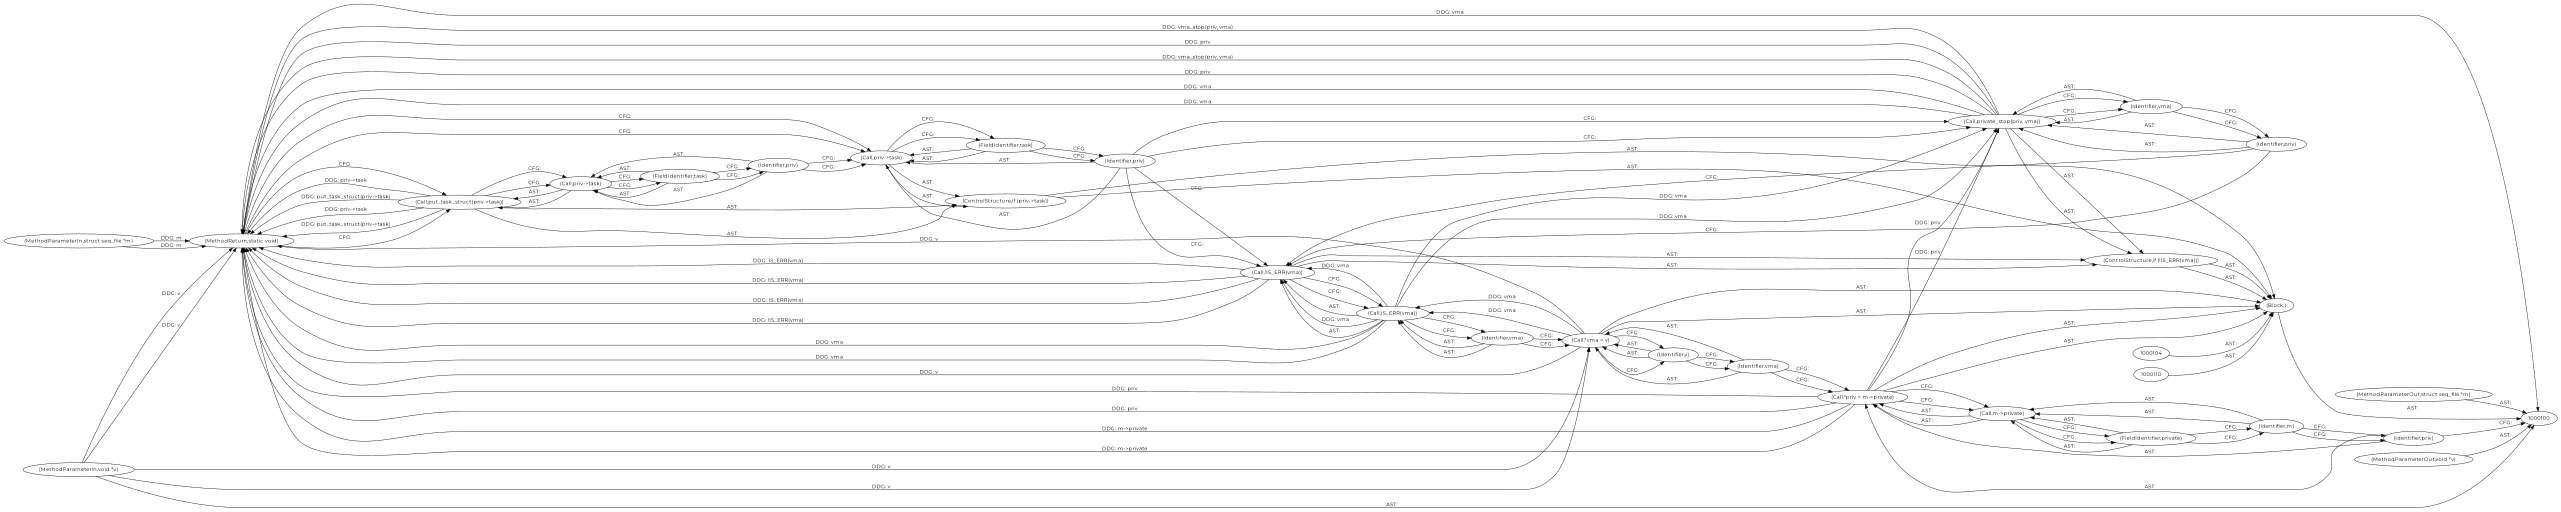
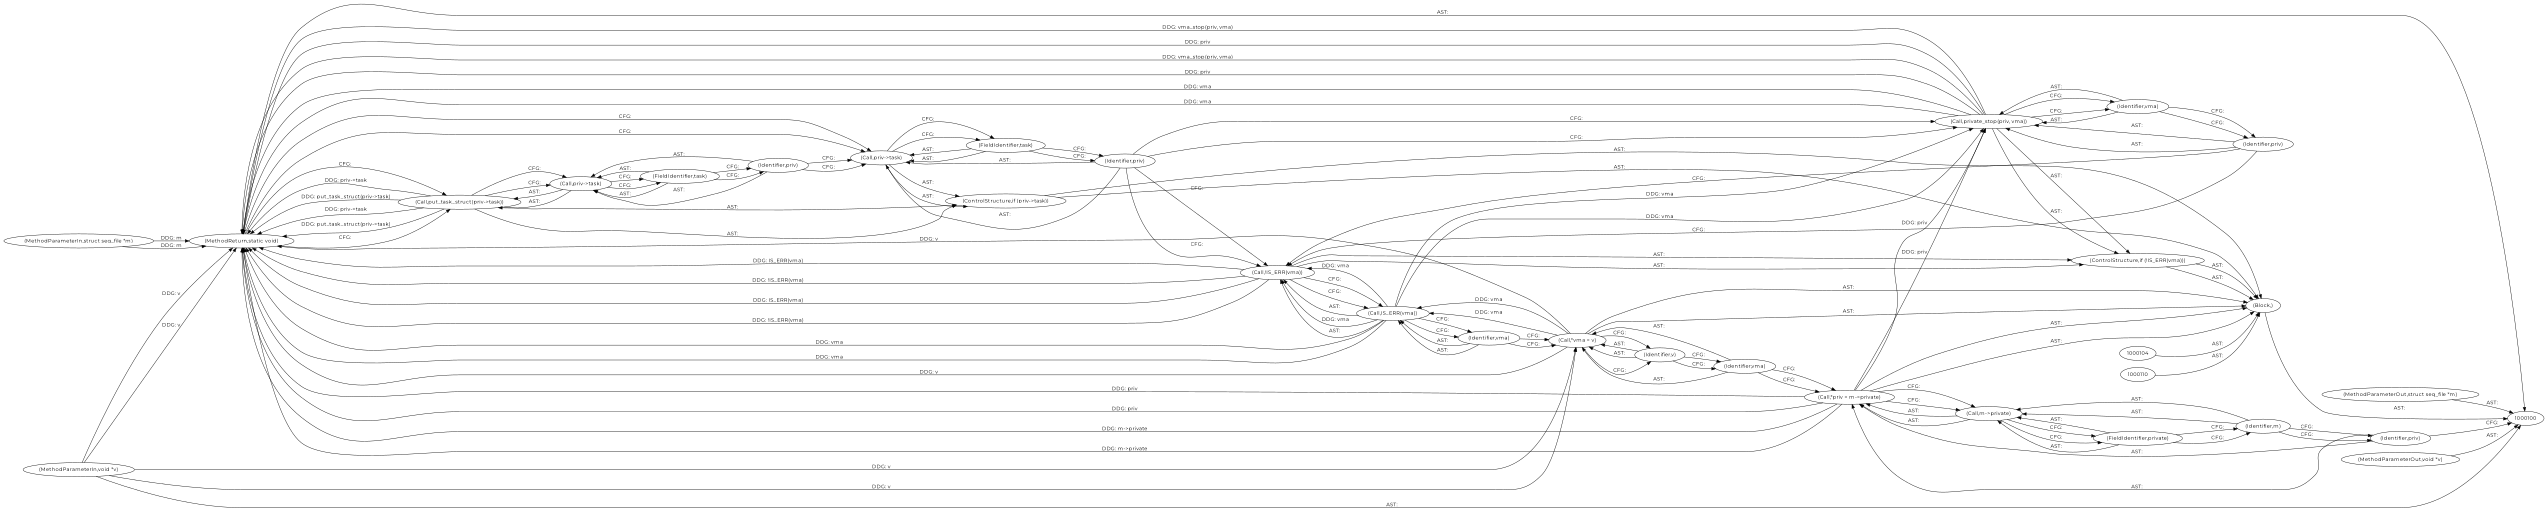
edge "(MethodReturn,static void)" -> "1000100": label "DDG: vma" -> "AST: "
